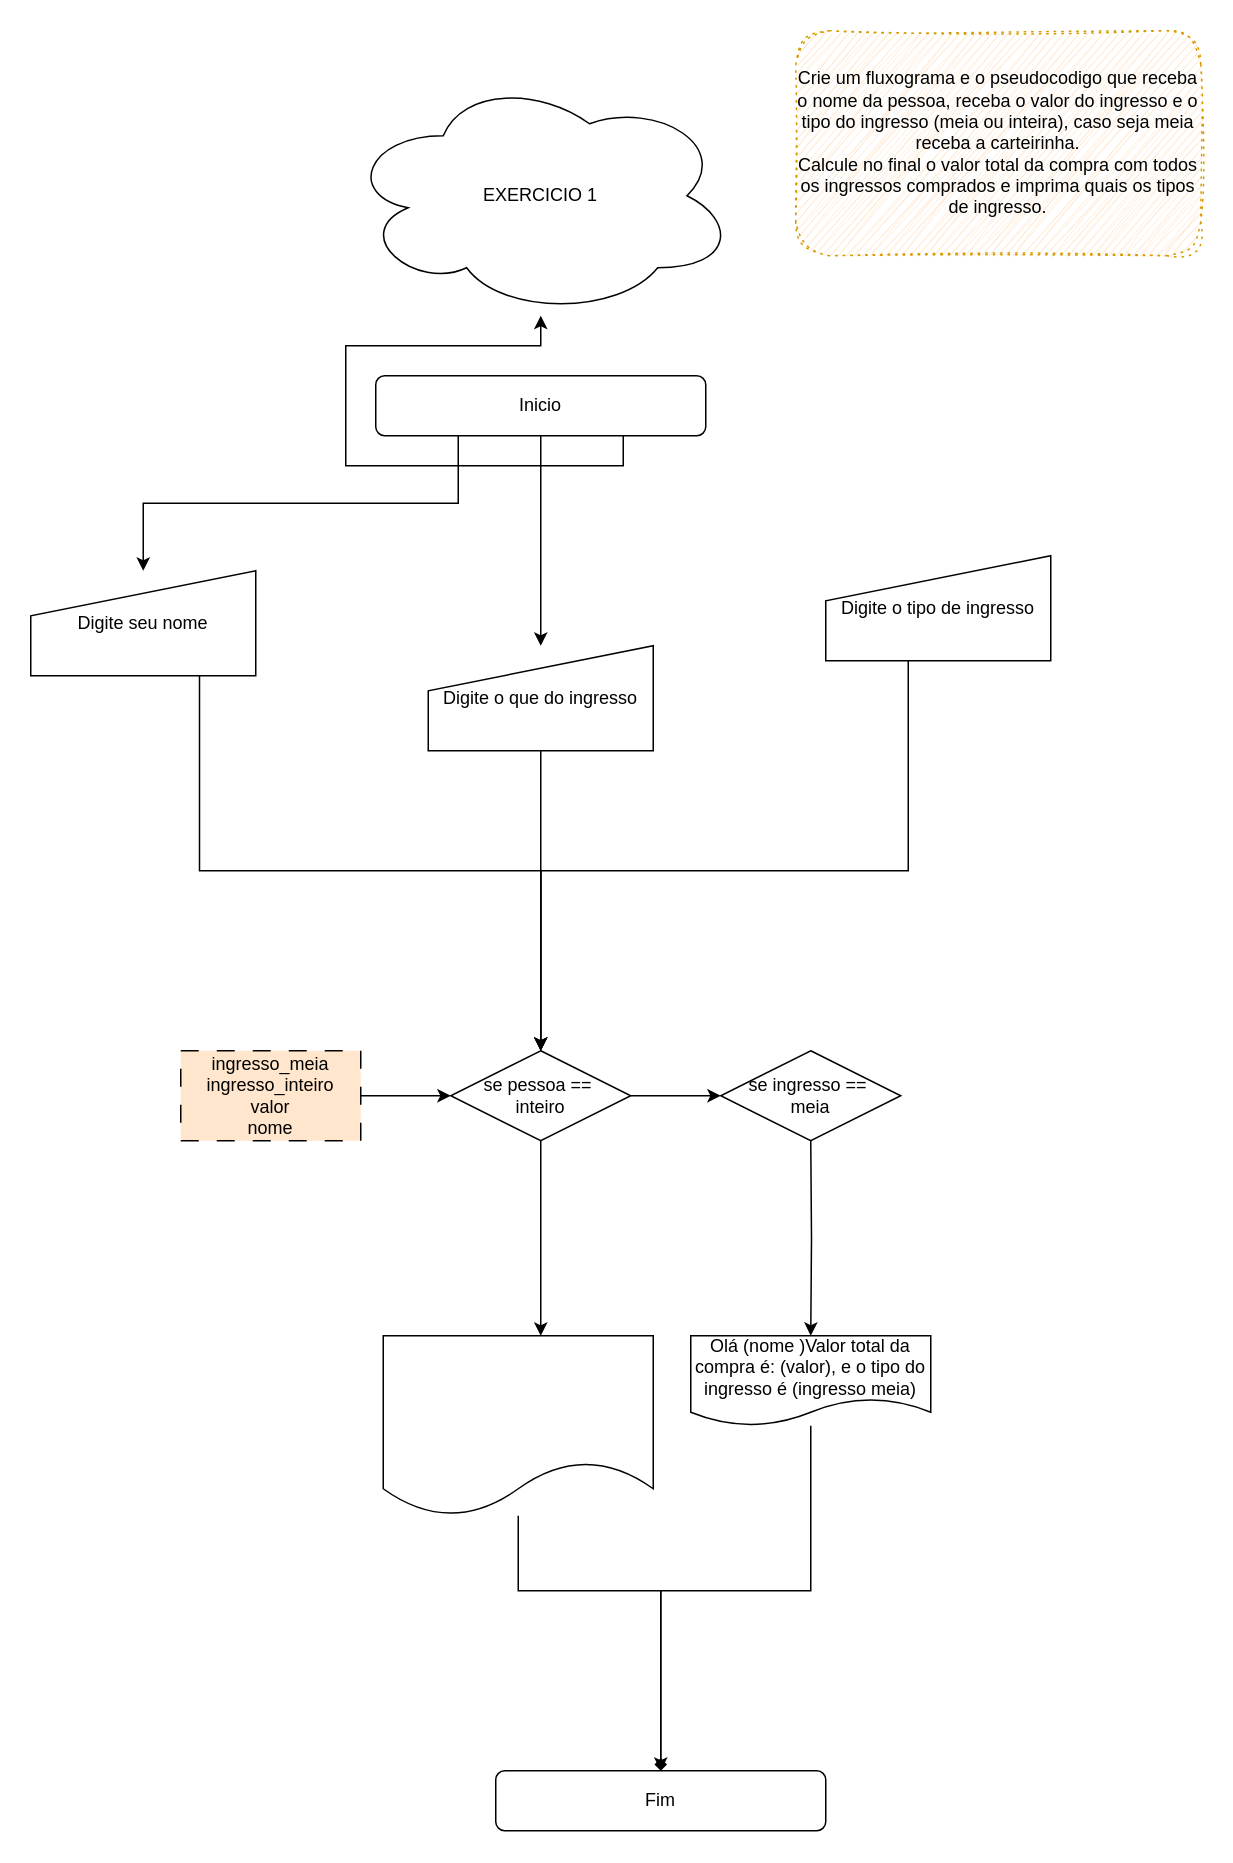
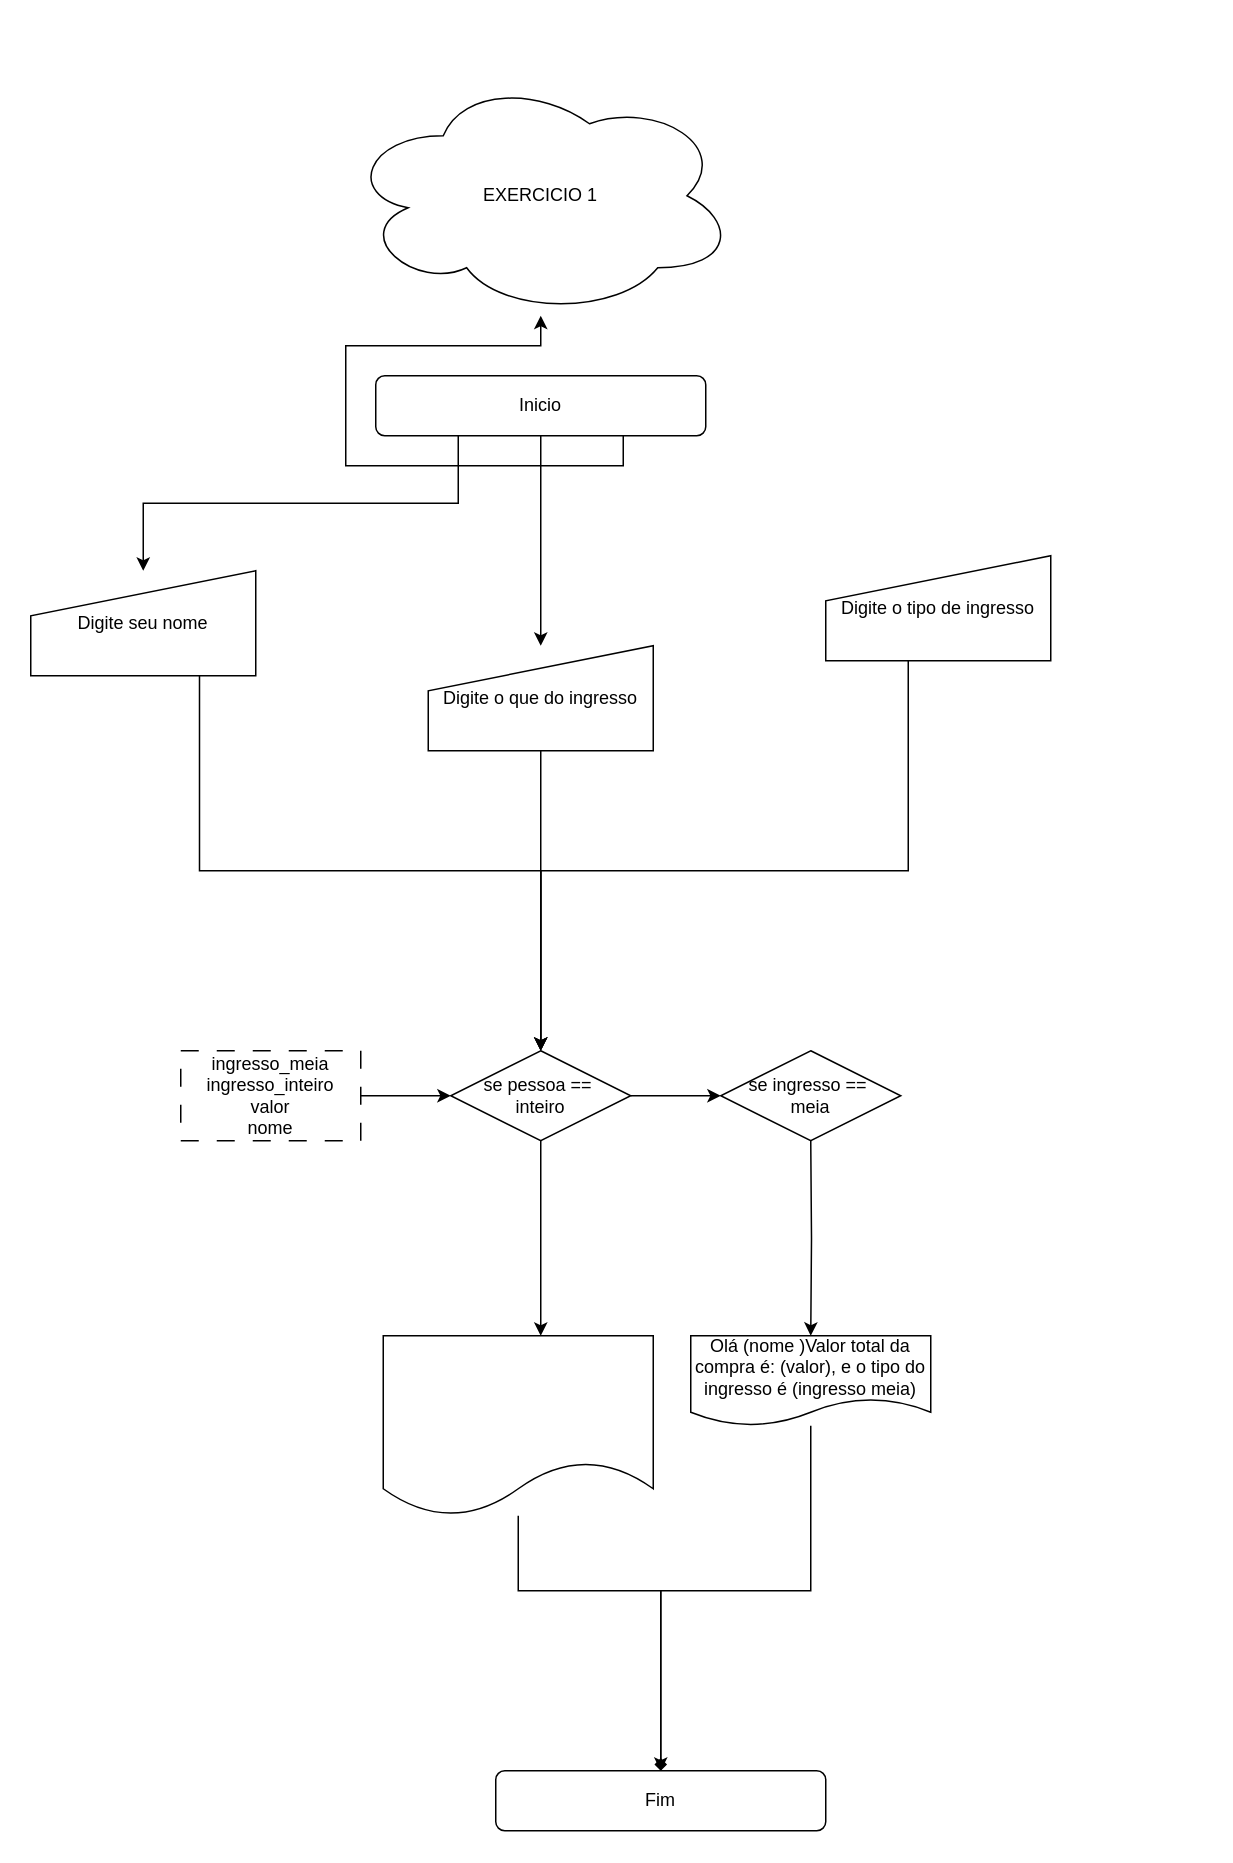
node "Crie um fluxograma e o pseudocodigo que receba o nome da pessoa, receba o valor do ingresso e o tipo do ingresso (meia ou inteira), caso seja meia receba a carteirinha. Calcule no final o valor total da compra com todos os ingressos comprados e imprima quais os tipos de ingresso.": removed
node "ingresso_meia ingresso_inteiro valor nome": fillcolor #ffe6cc -> #ffffff
